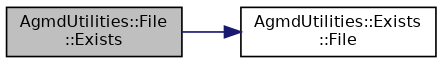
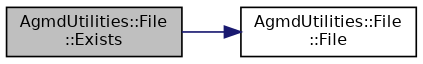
node "AgmdUtilities::Exists ::File": label "AgmdUtilities::Exists ::File" -> "AgmdUtilities::File ::File"
